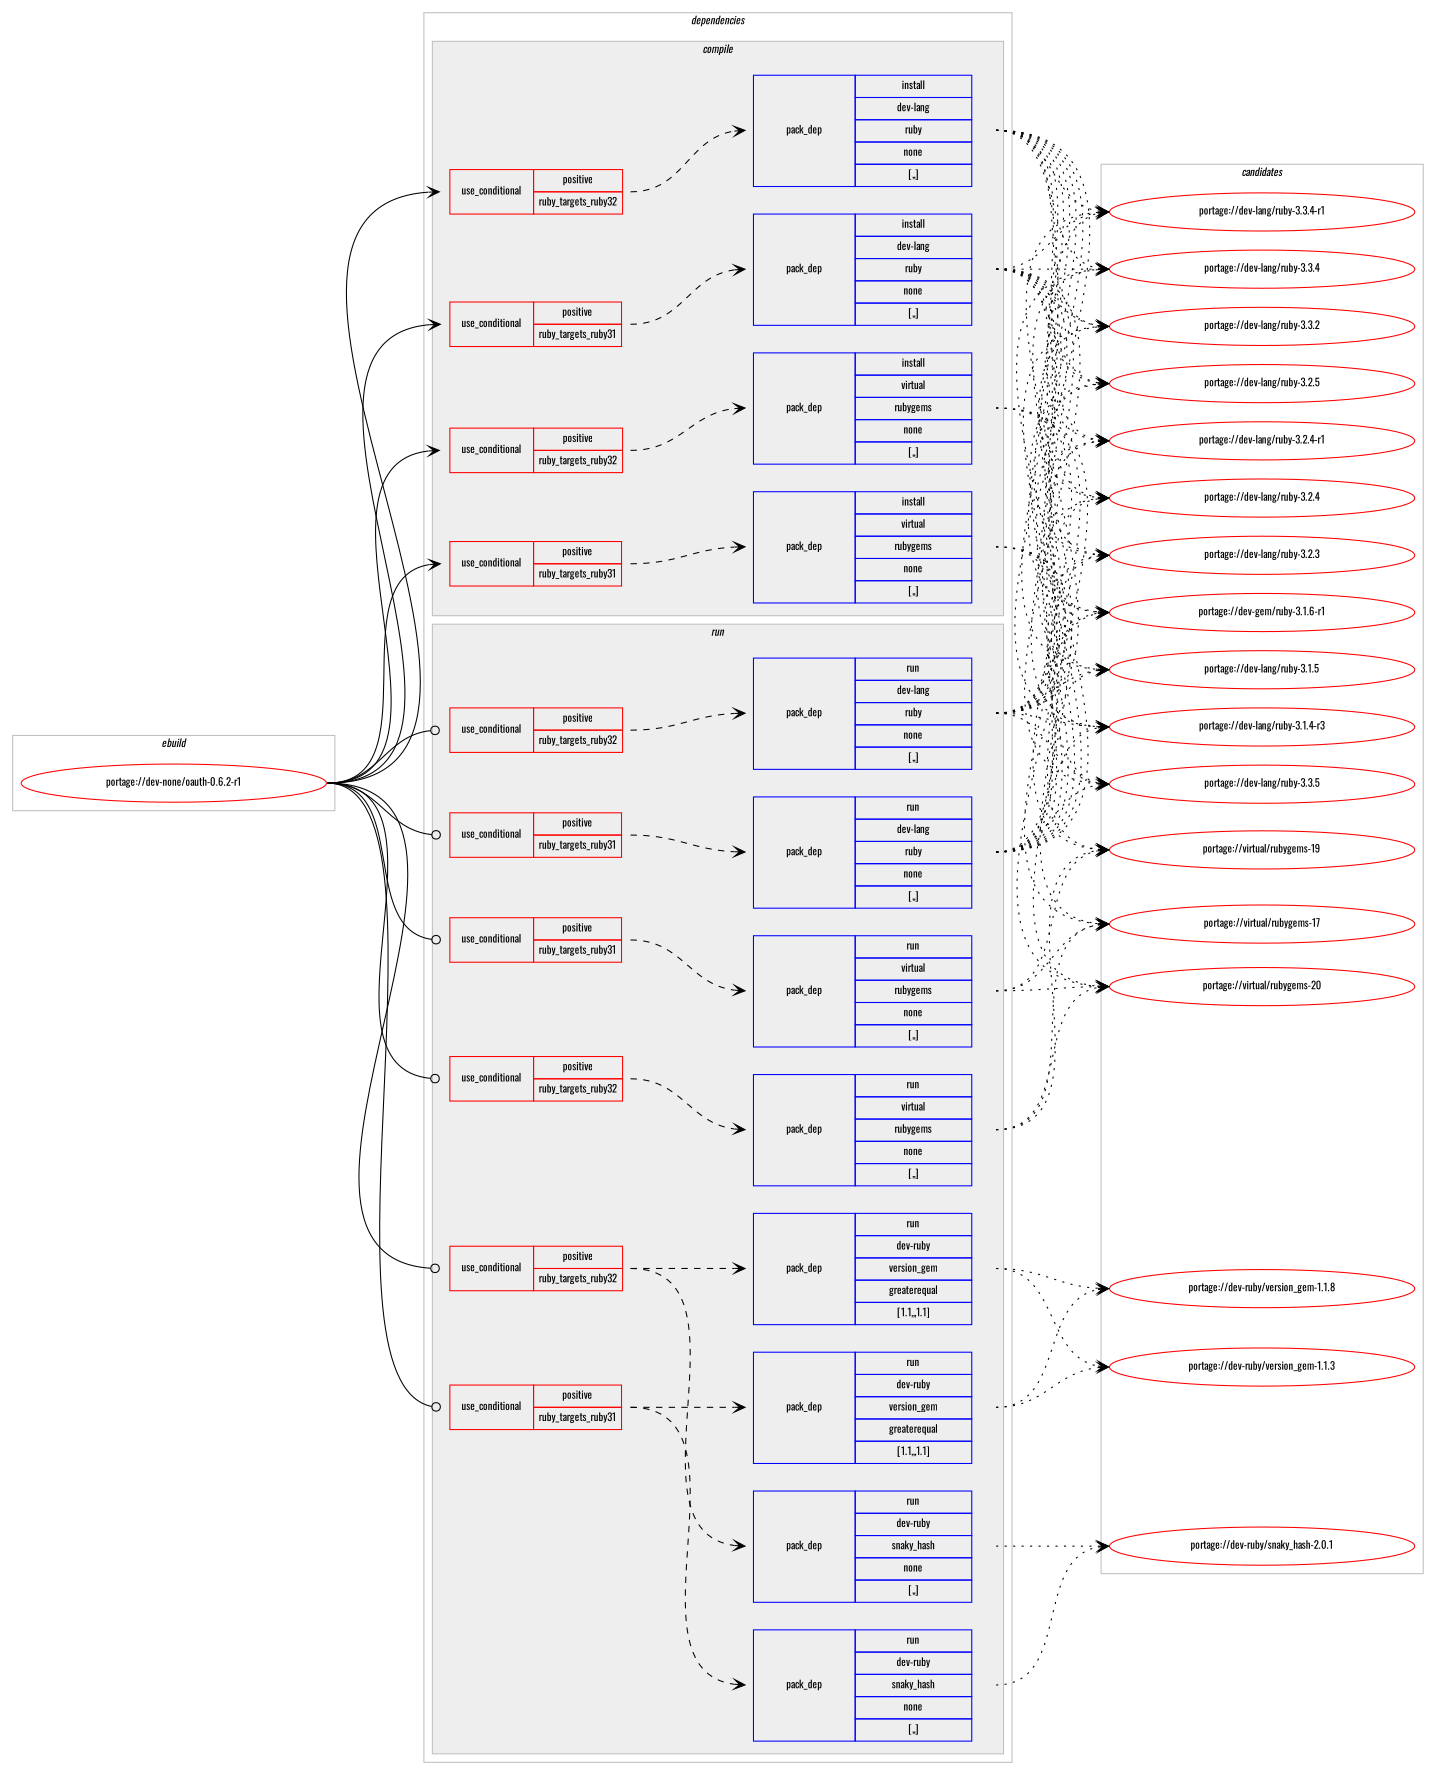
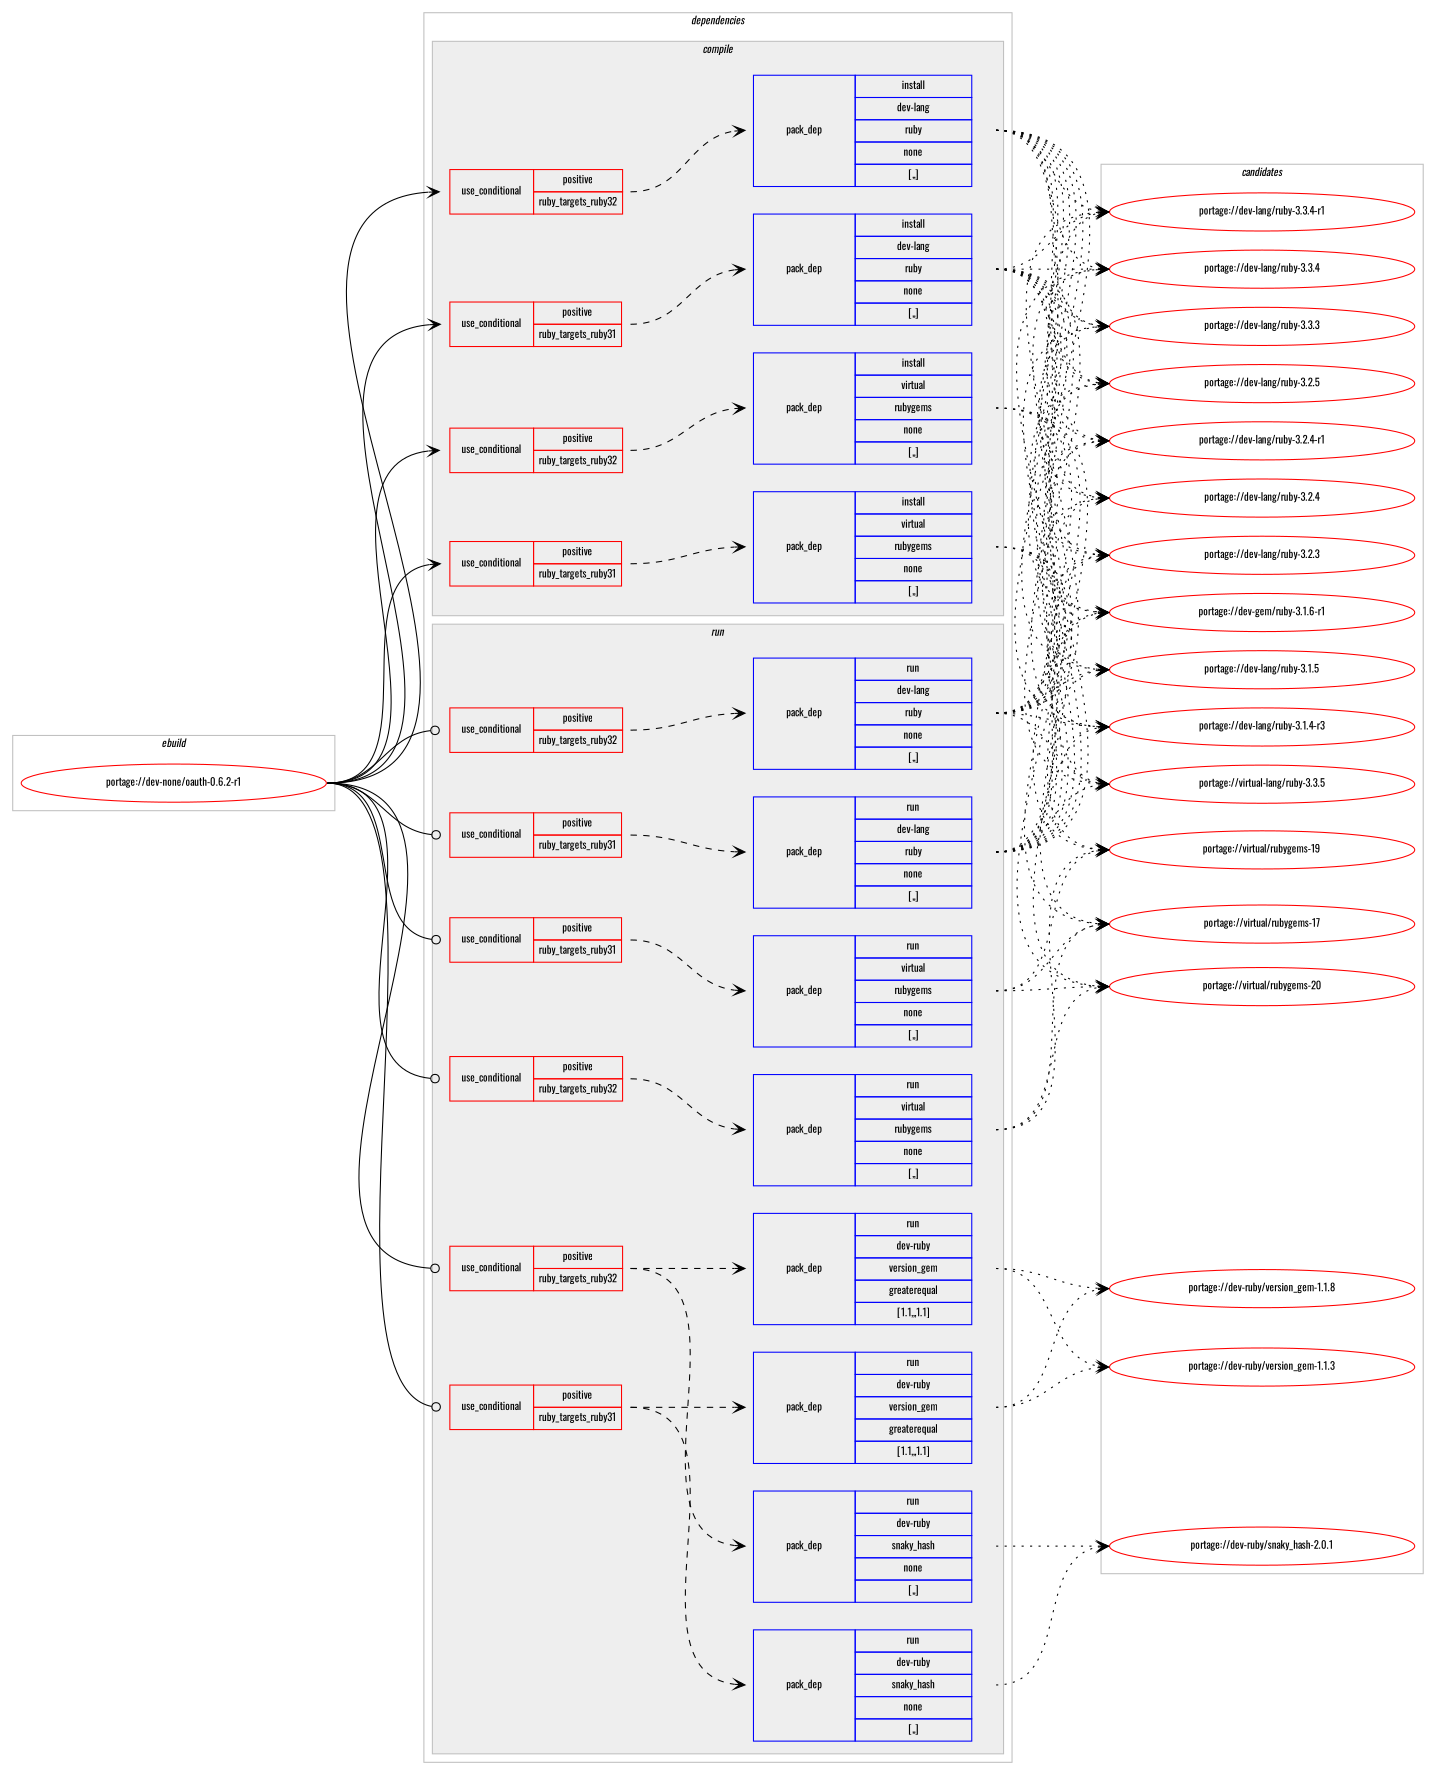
node "portage://dev-lang/ruby-3.3.2": label "portage://dev-lang/ruby-3.3.2" -> "portage://dev-lang/ruby-3.3.3"
node "portage://dev-lang/ruby-3.3.5": label "portage://dev-lang/ruby-3.3.5" -> "portage://virtual-lang/ruby-3.3.5"
